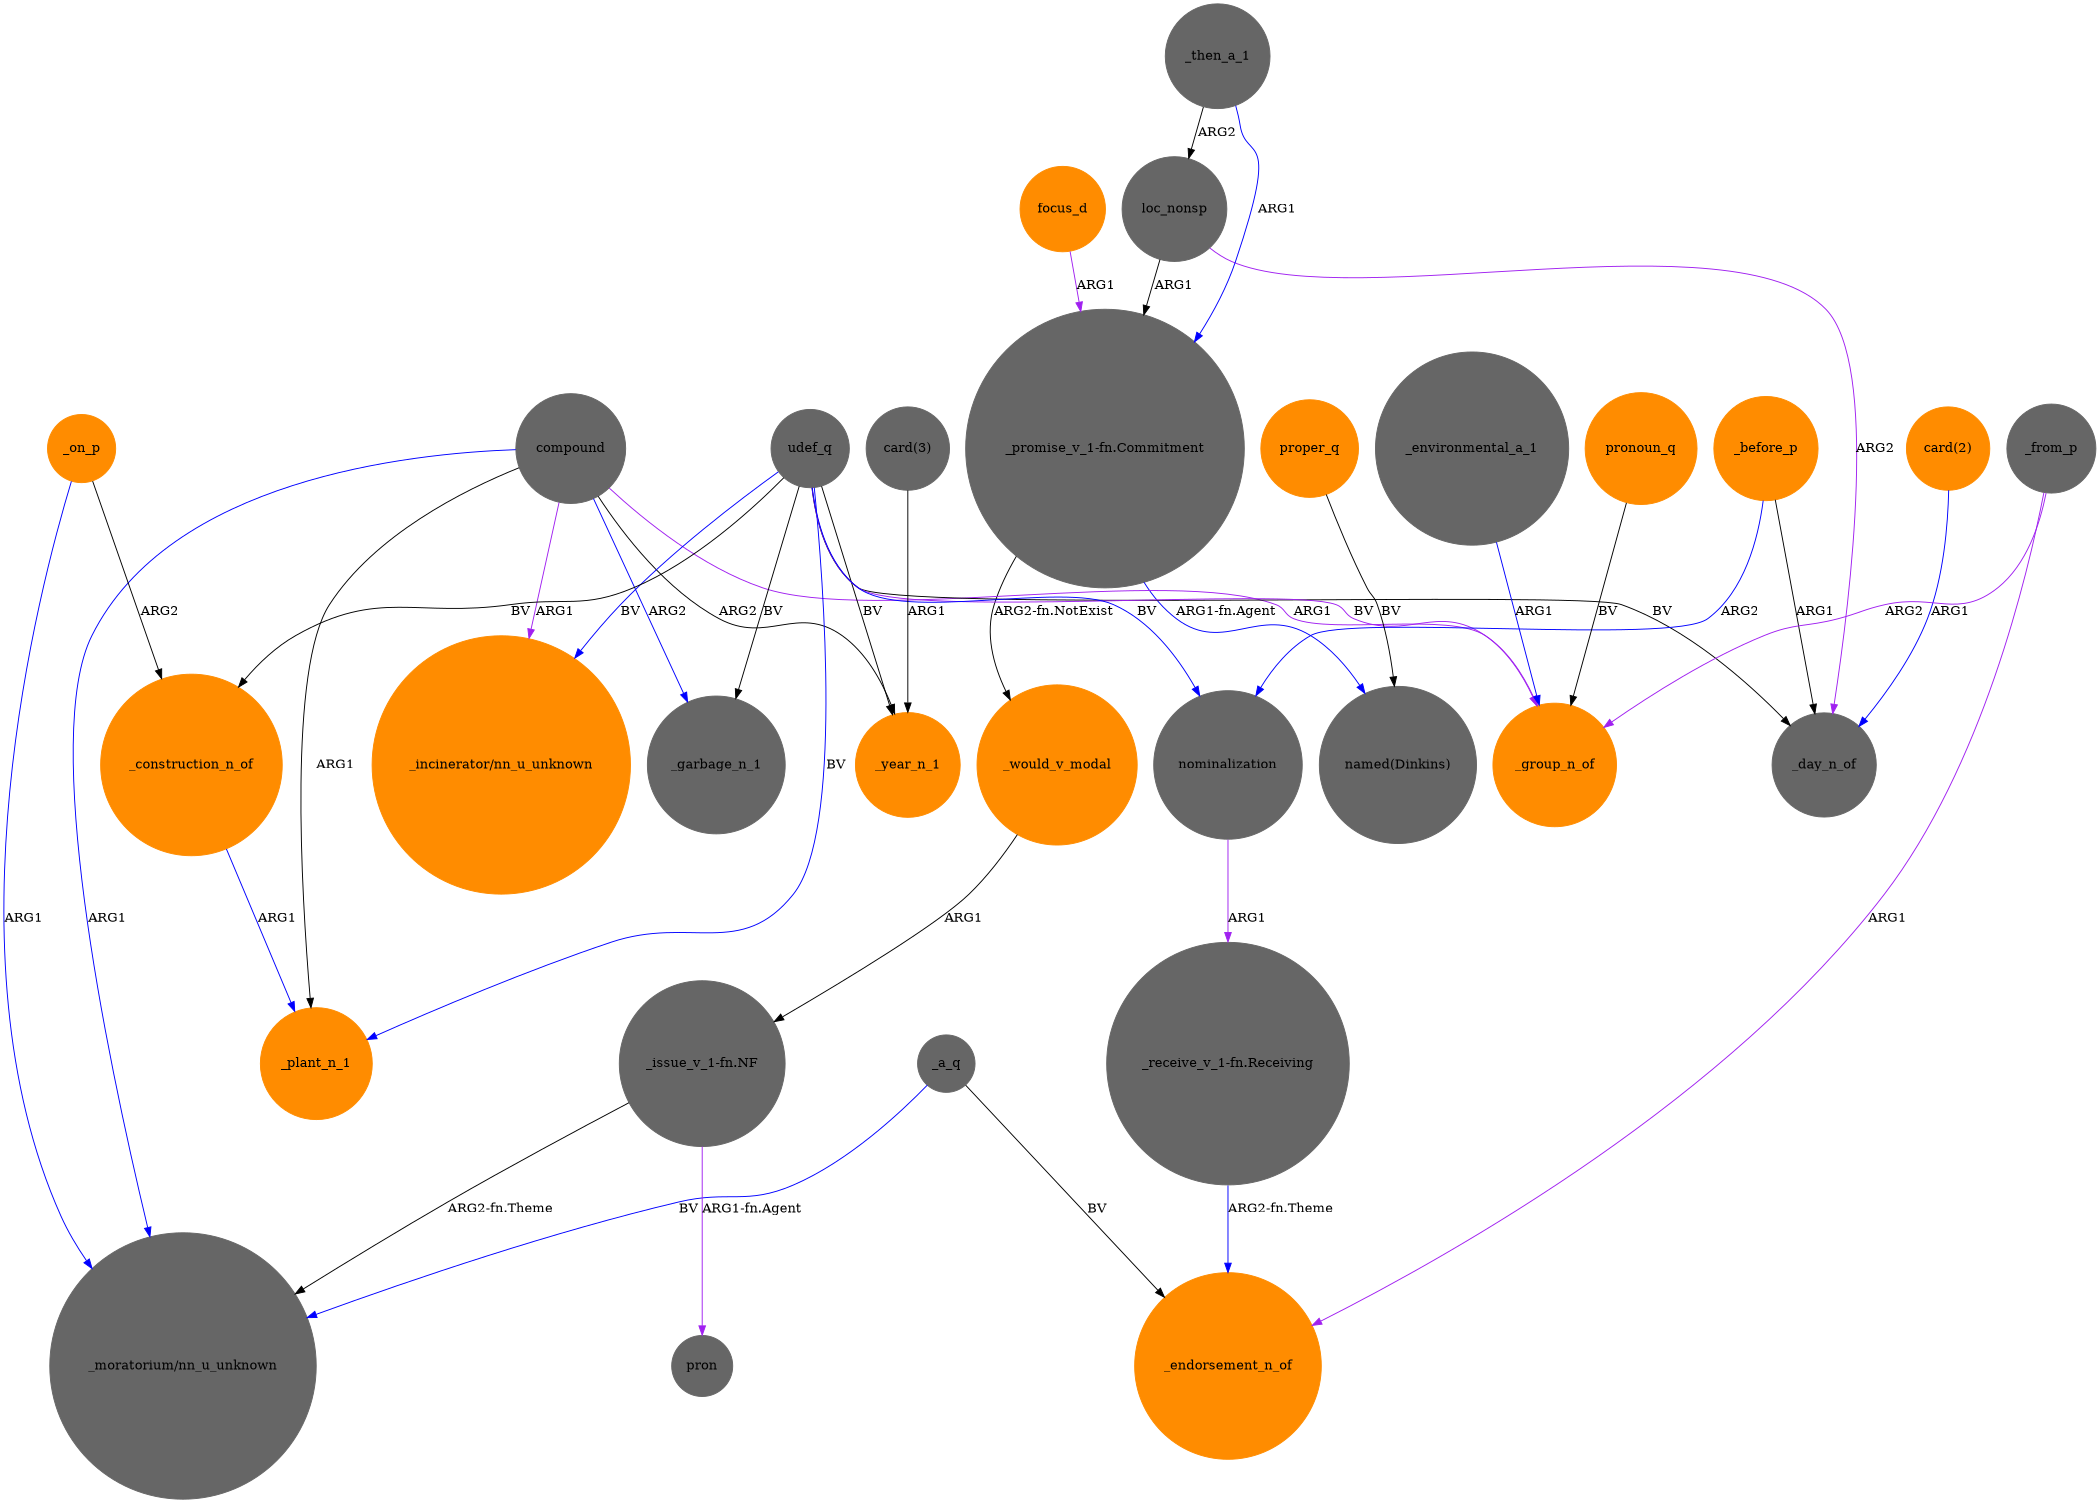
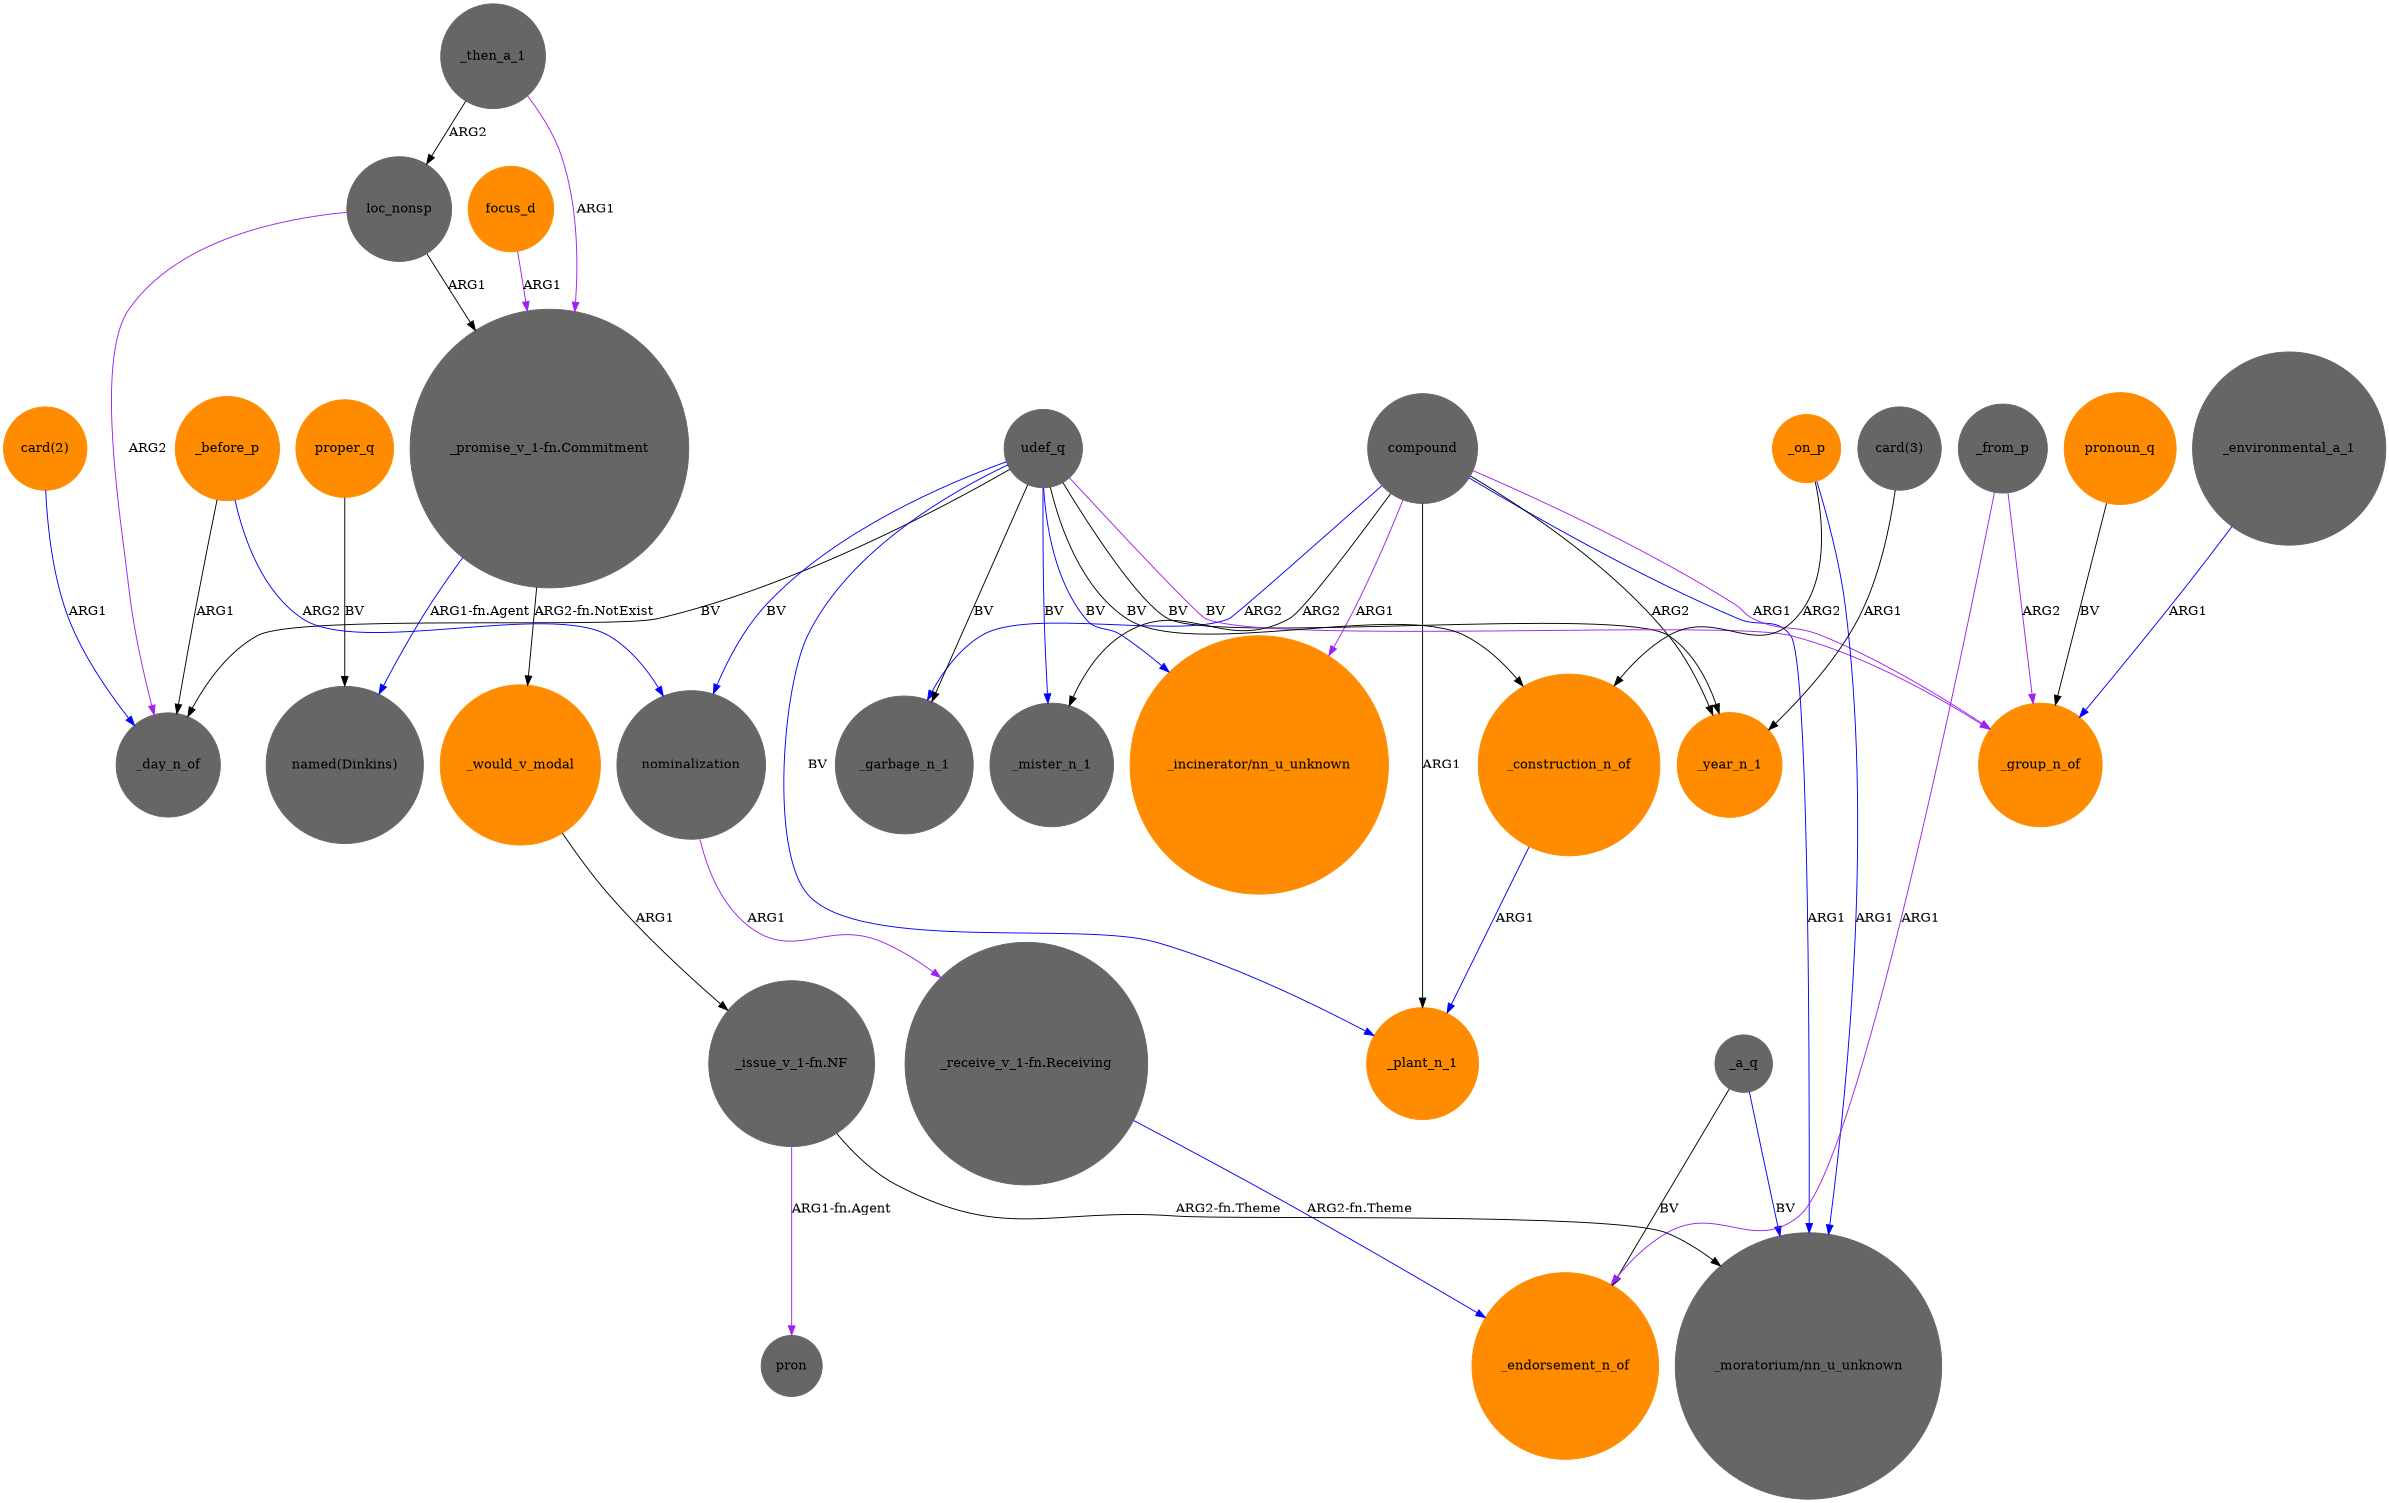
edge "_then_a_1" -> "_promise_v_1-fn.Commitment": color blue -> purple
node "_mister_n_1": added
